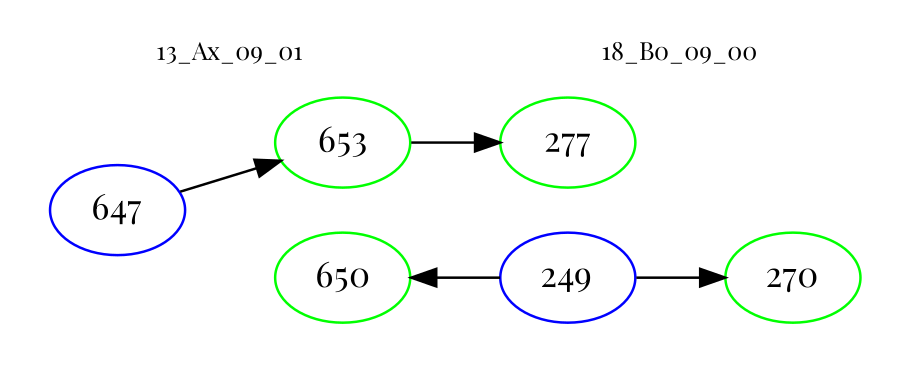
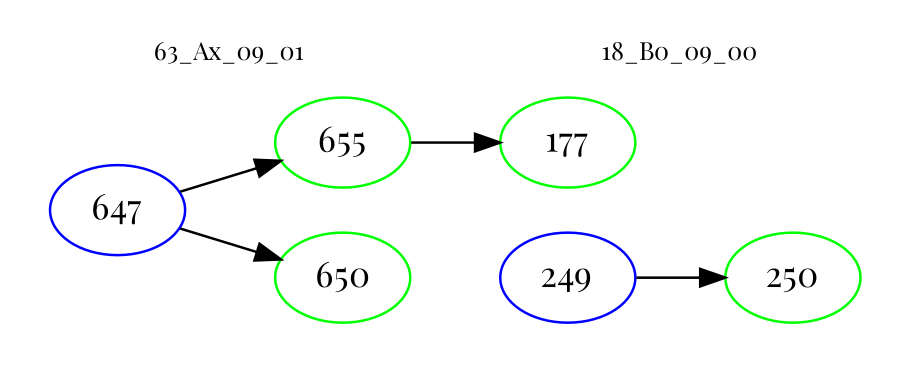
cluster "13_Ax_09_01": label "13_Ax_09_01" -> "63_Ax_09_01"
node "653": label "653" -> "655"
node "277": label "277" -> "177"
edge "249" -> "650": now "647" -> "650"
node "270": label "270" -> "250"
